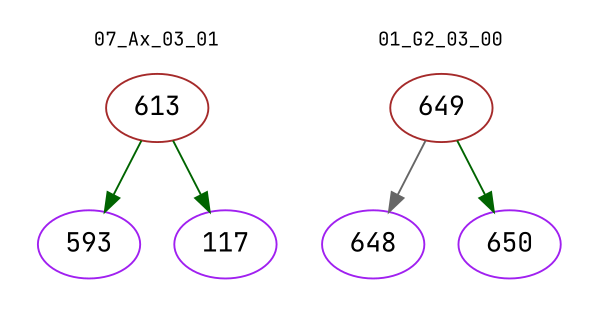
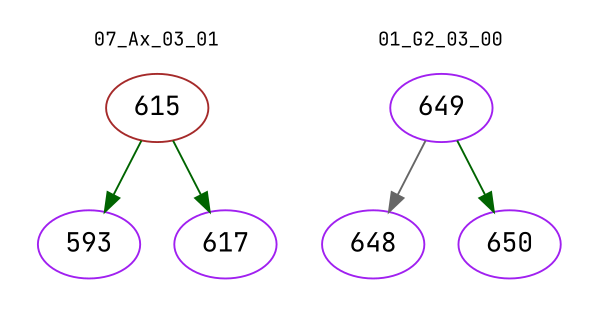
node "613": label "613" -> "615"
node "649": color brown -> purple
node "117": label "117" -> "617"
